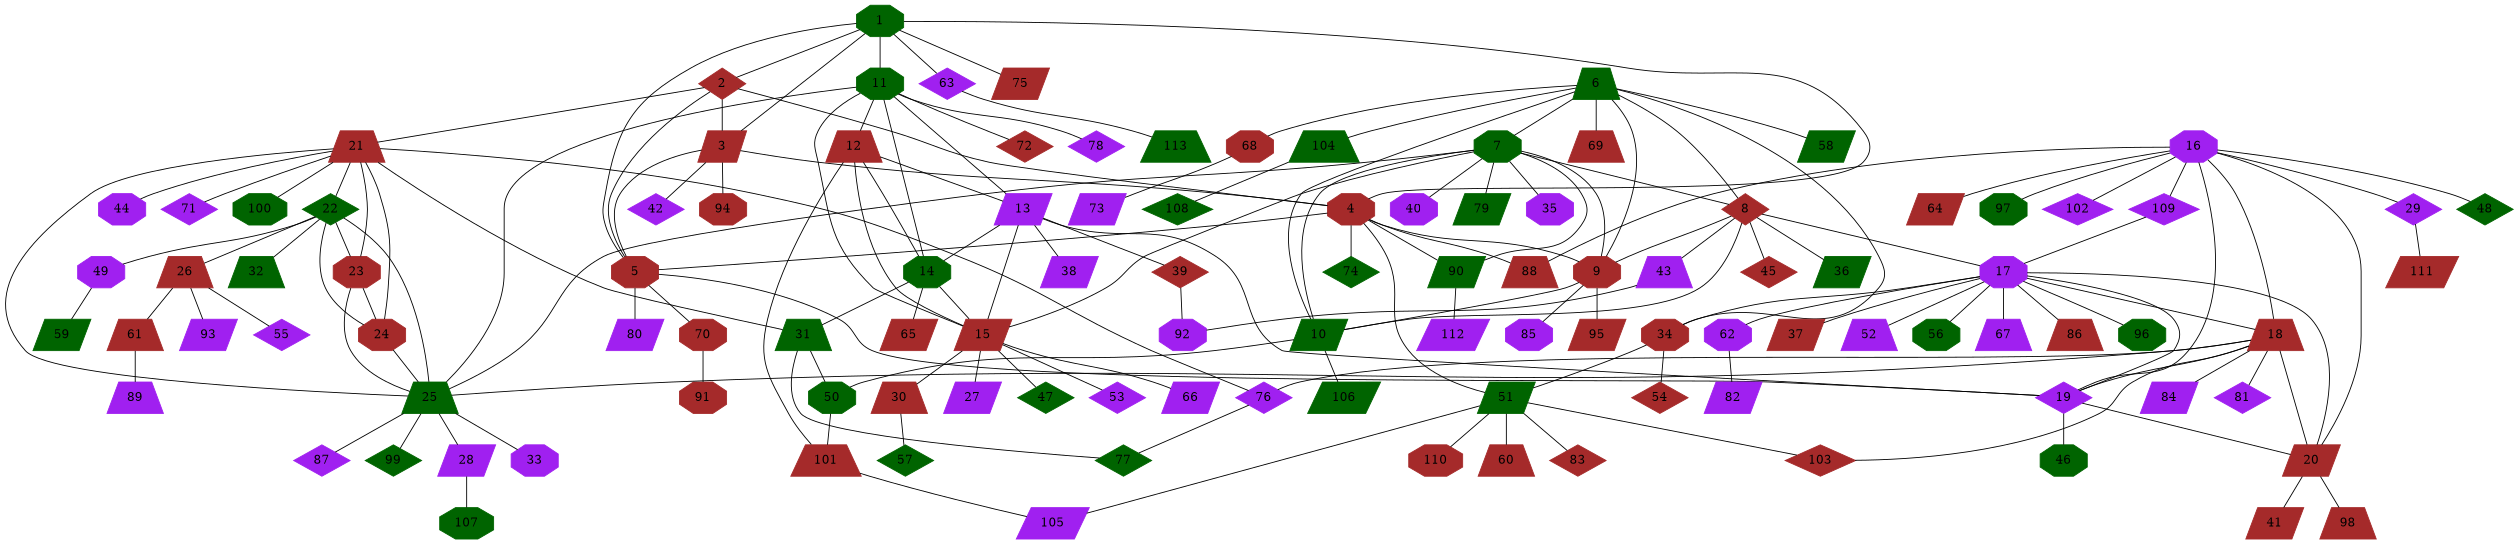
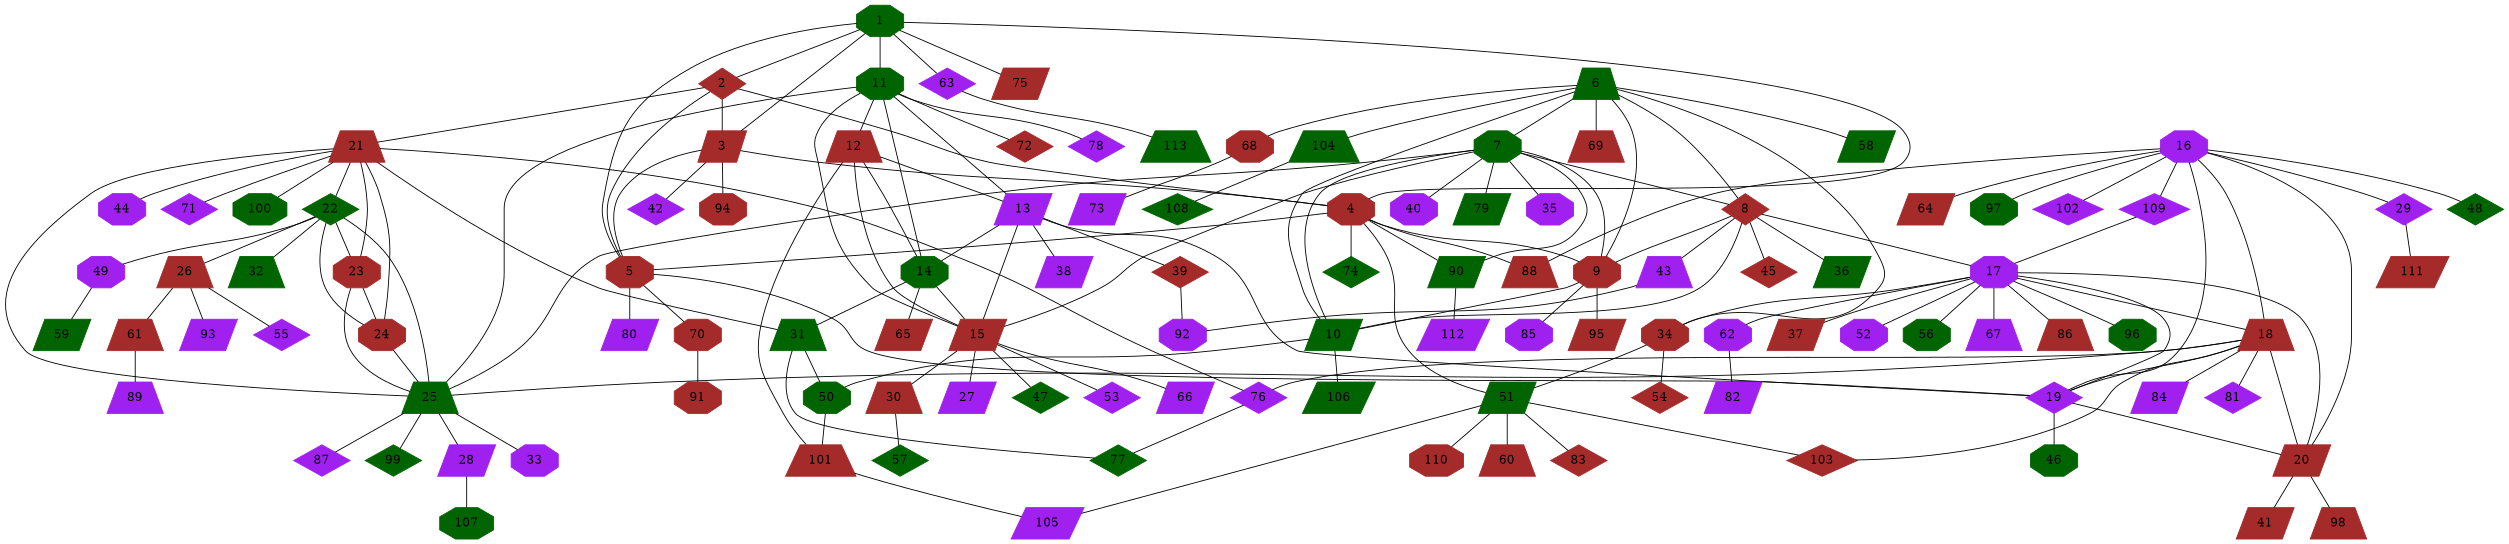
node "52": shape trapezium -> octagon
